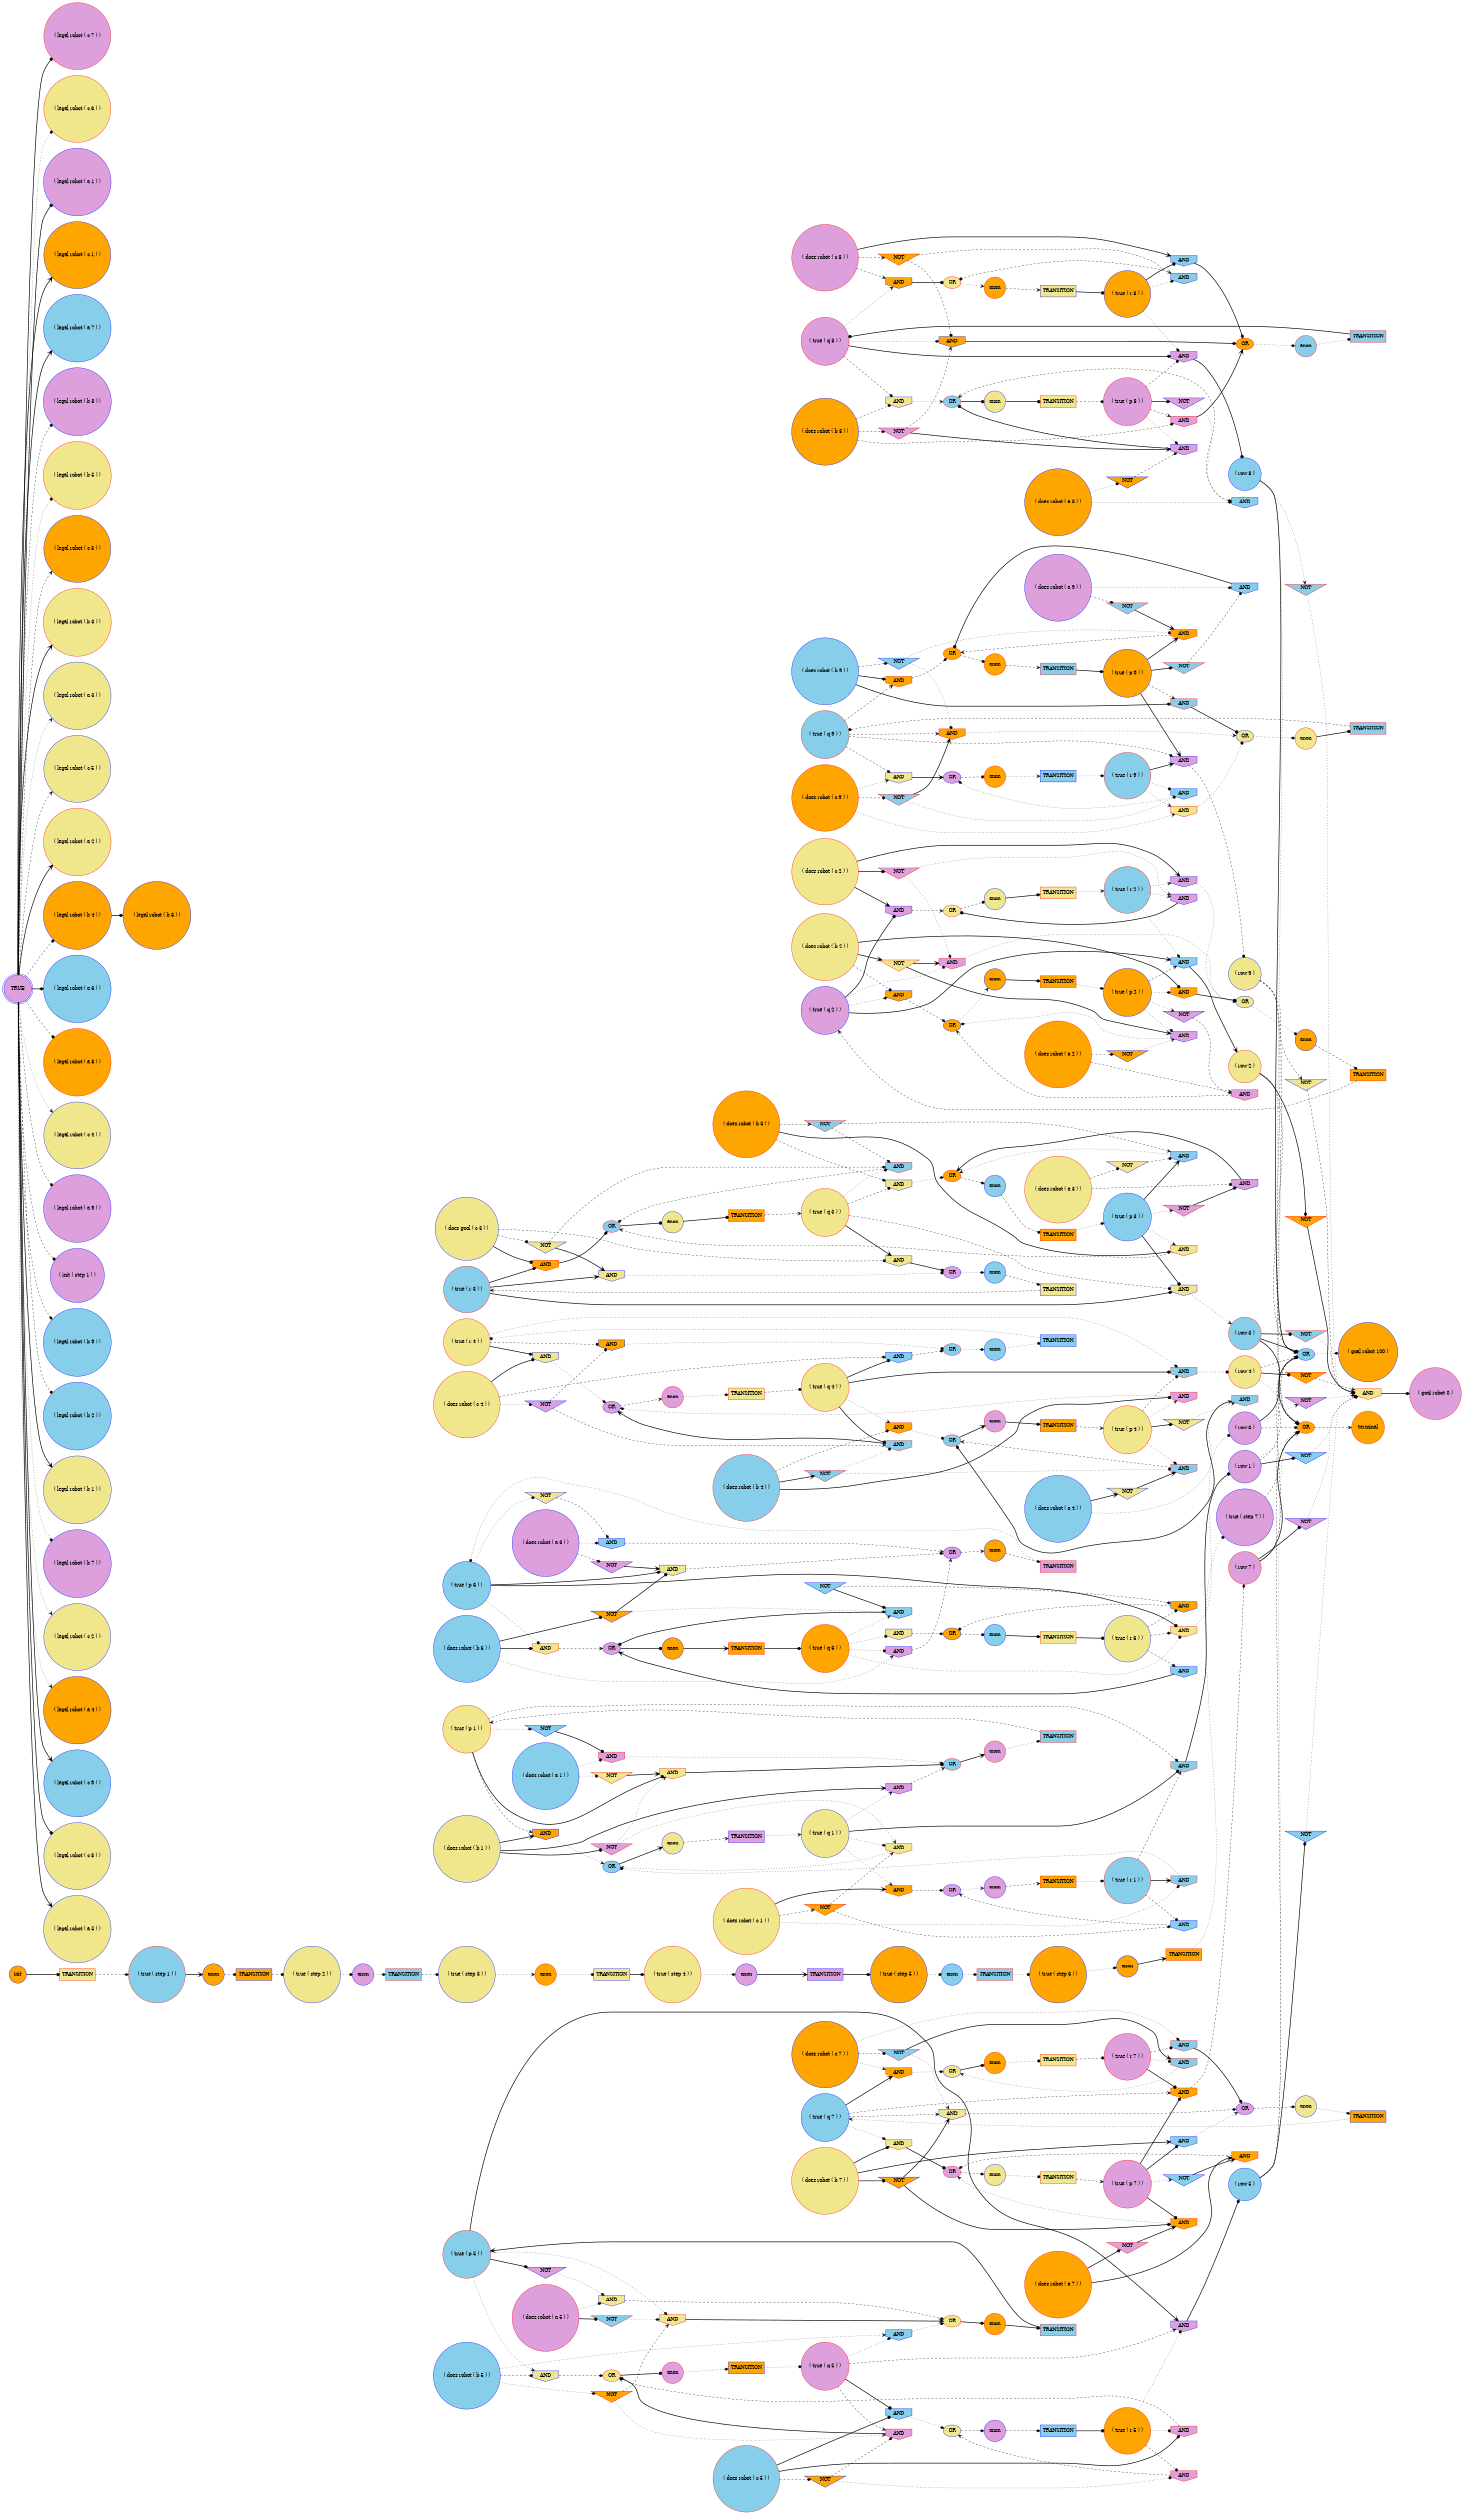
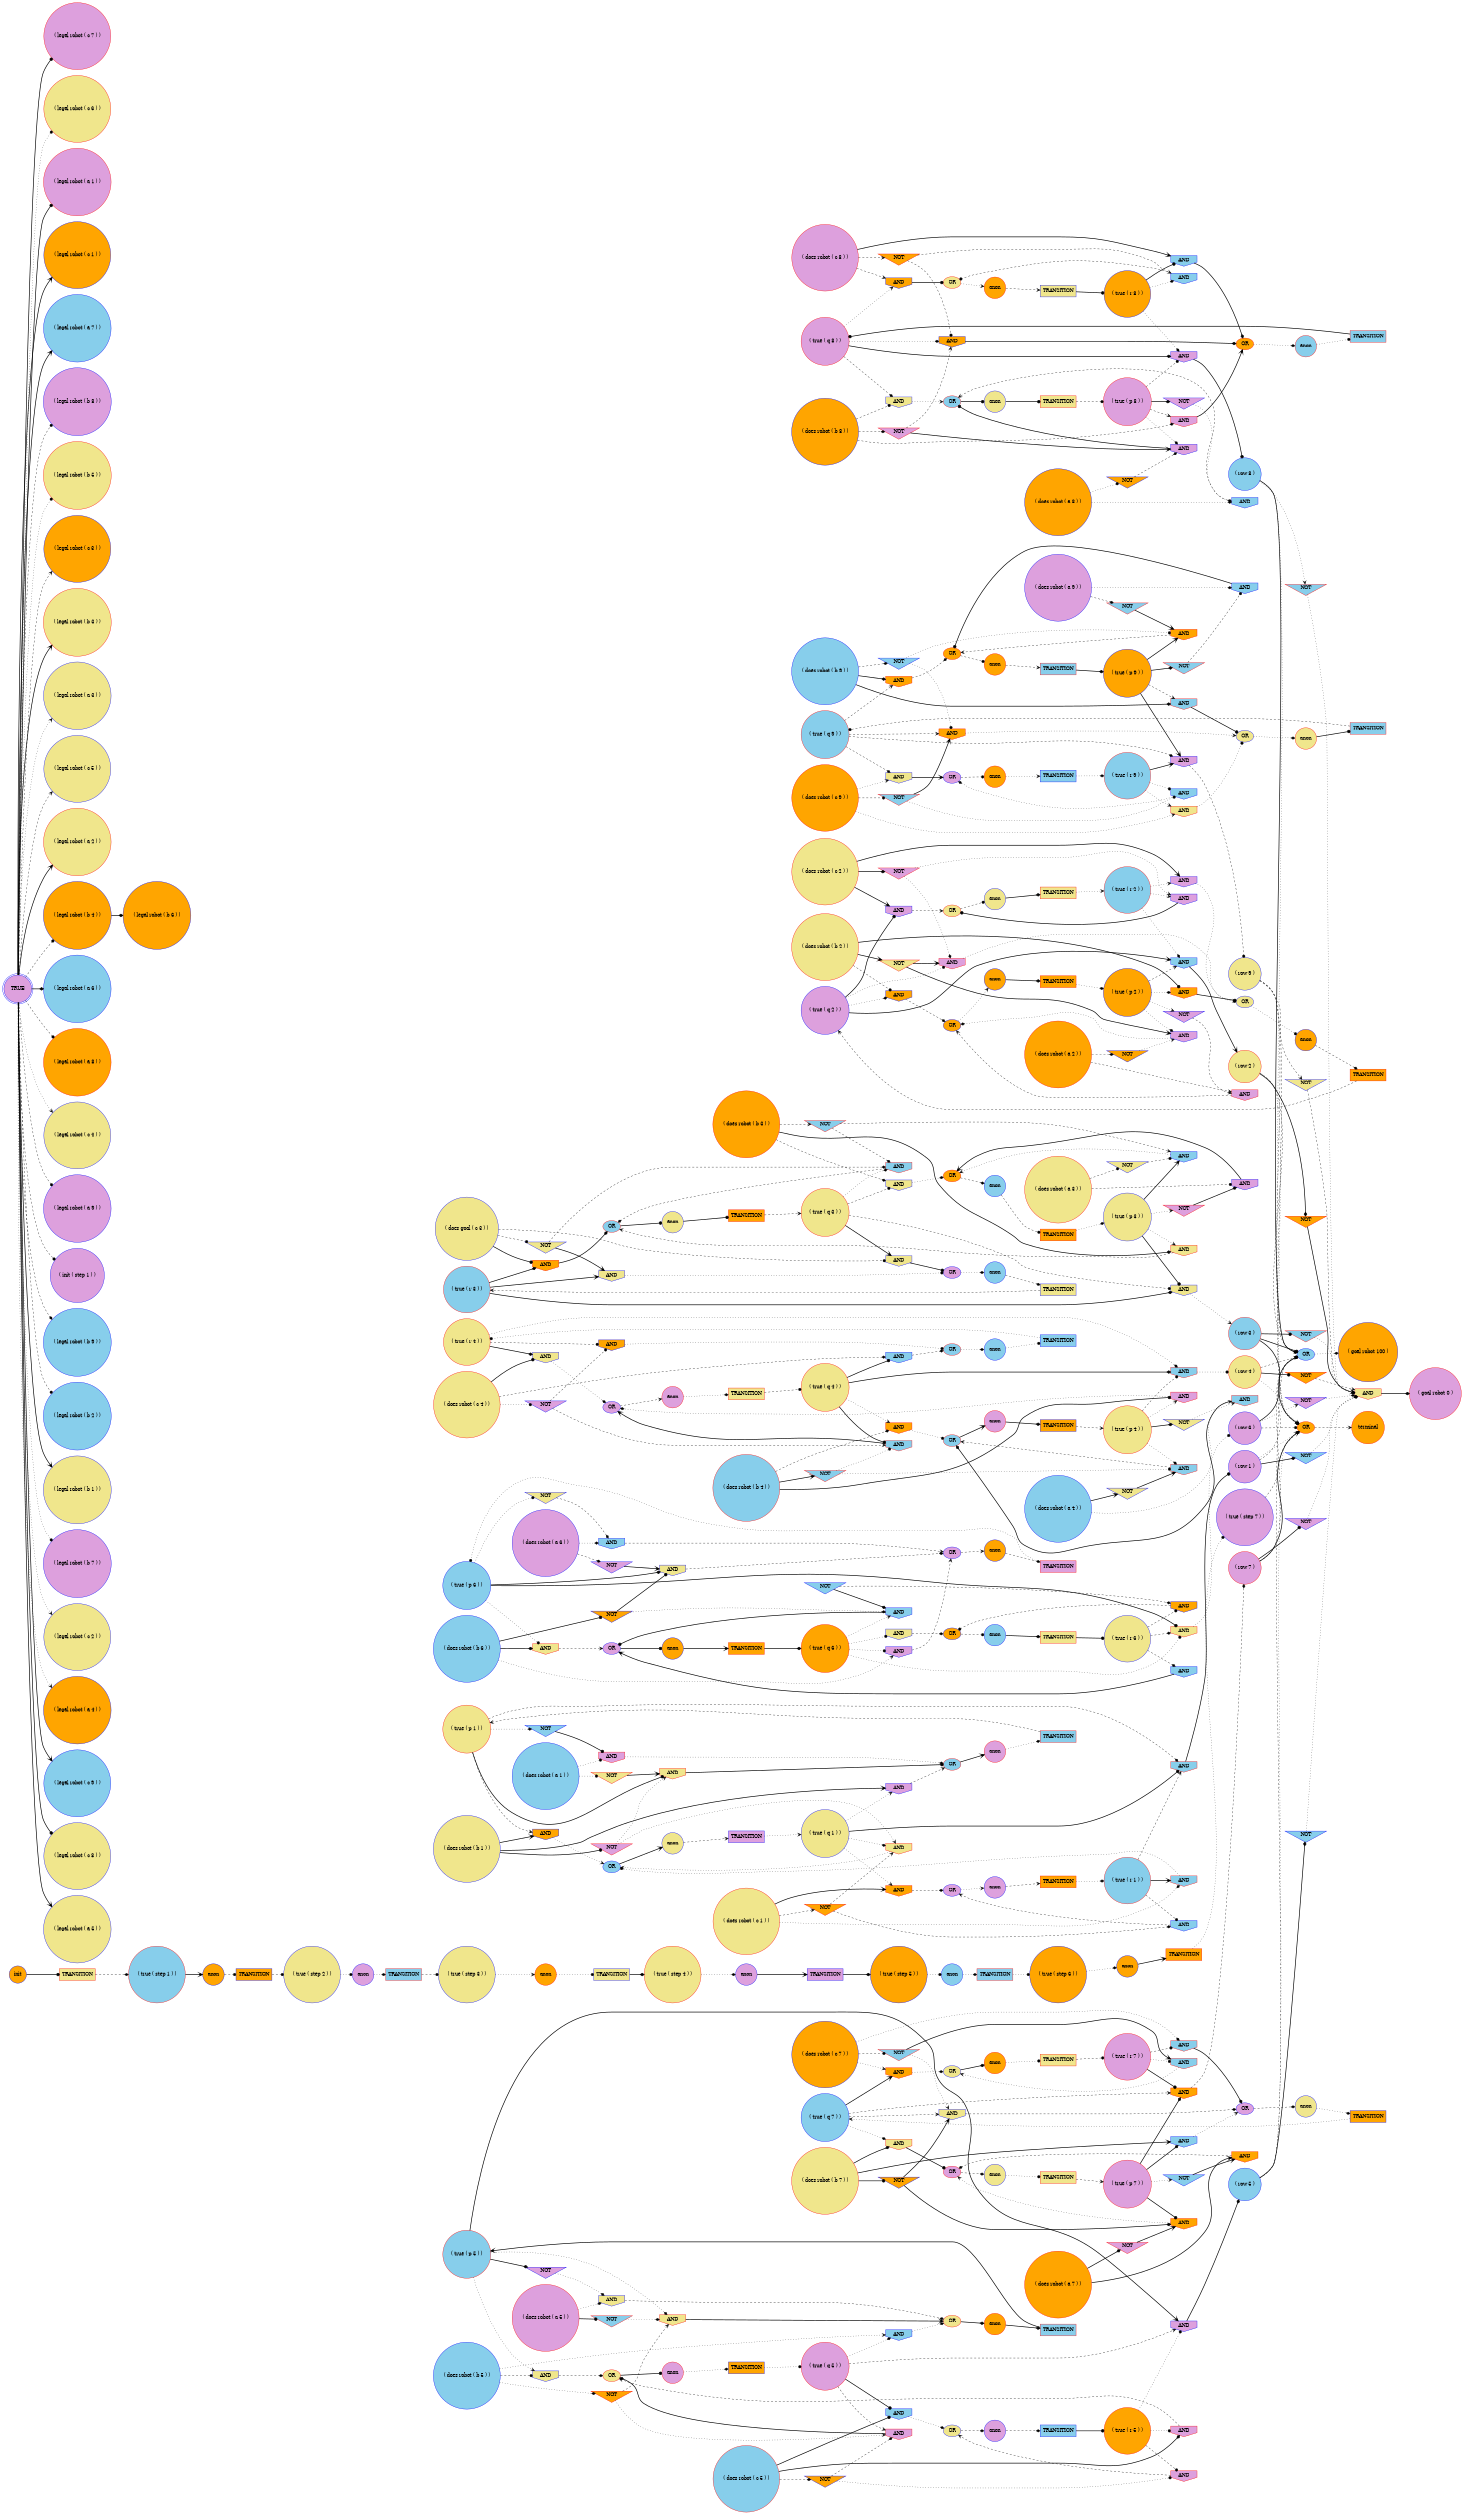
node "( legal robot ( a 1 ) )": color blue -> red
node "( true ( p 3 ) )": fillcolor skyblue -> khaki
